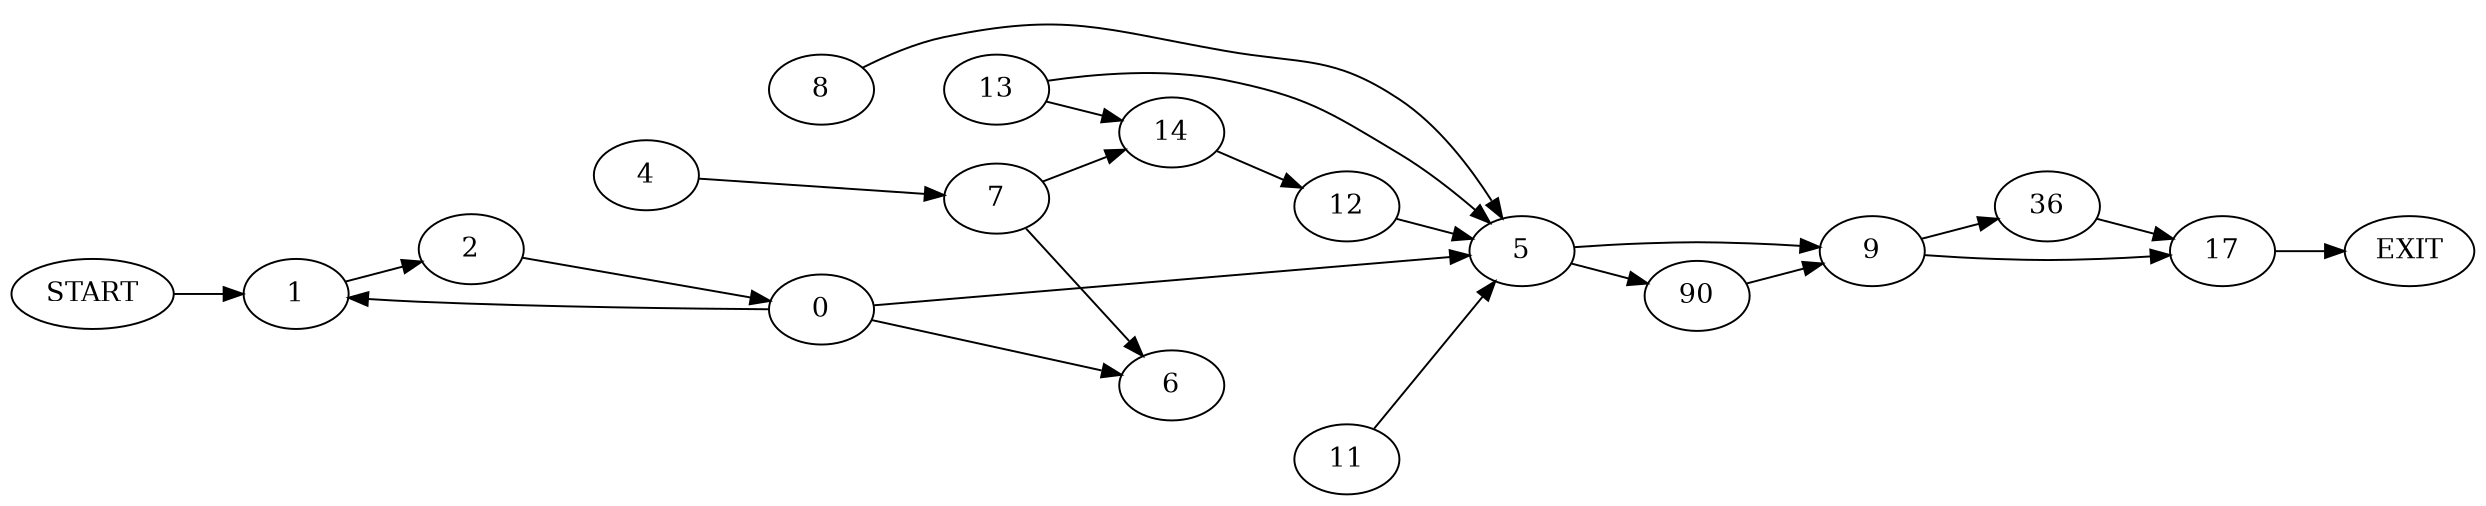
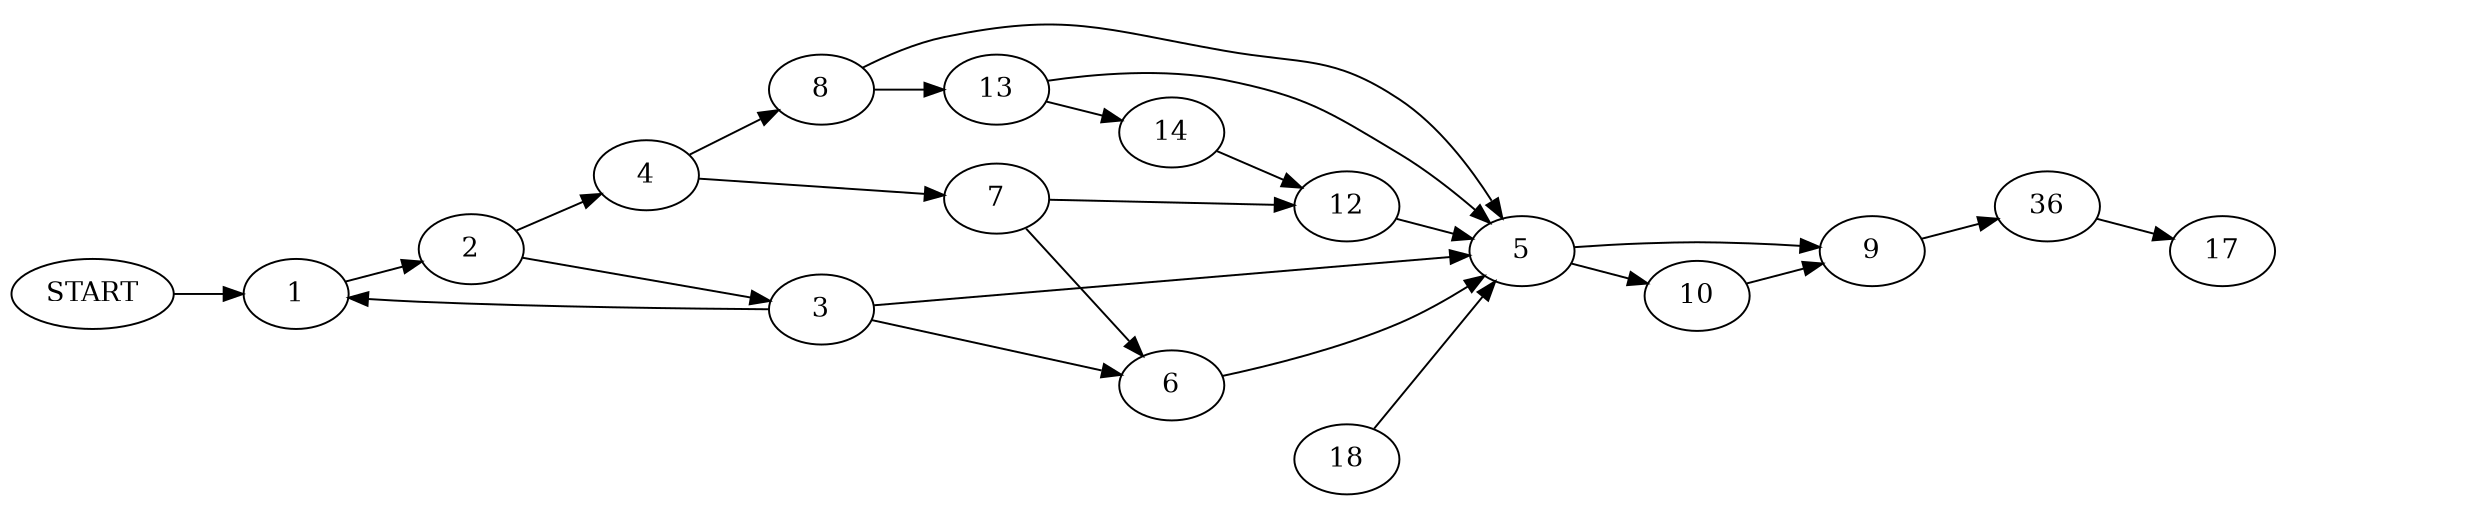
edge "8" -> "13": added
edge "4" -> "8": added
edge "7" -> "14": now "7" -> "12"
edge "2" -> "4": added
node "EXIT": removed
edge "9" -> "17": removed
node "90": label "90" -> "10"
node "0": label "0" -> "3"
edge "6" -> "5": added
node "11": label "11" -> "18"
